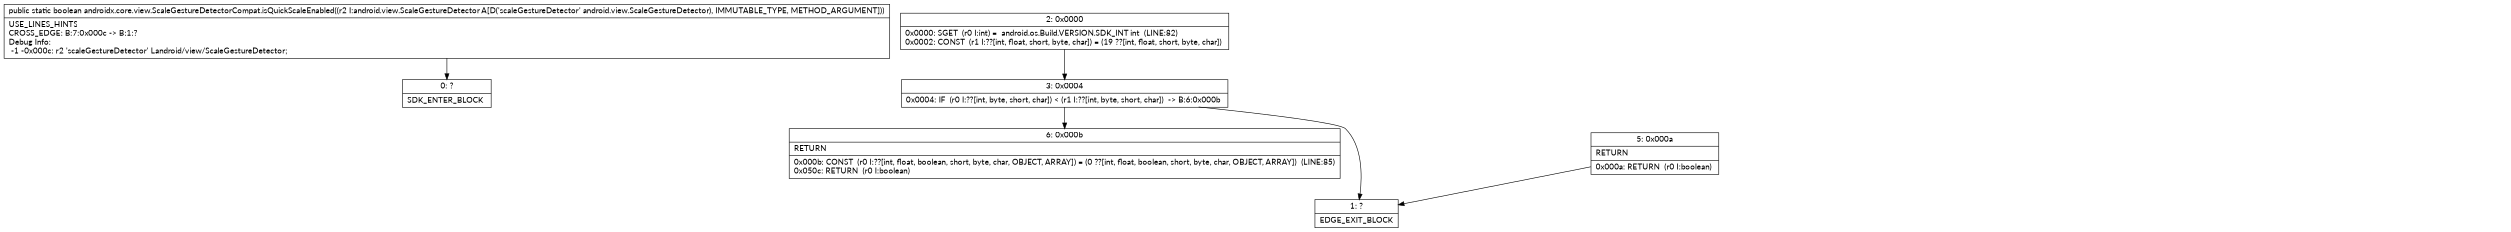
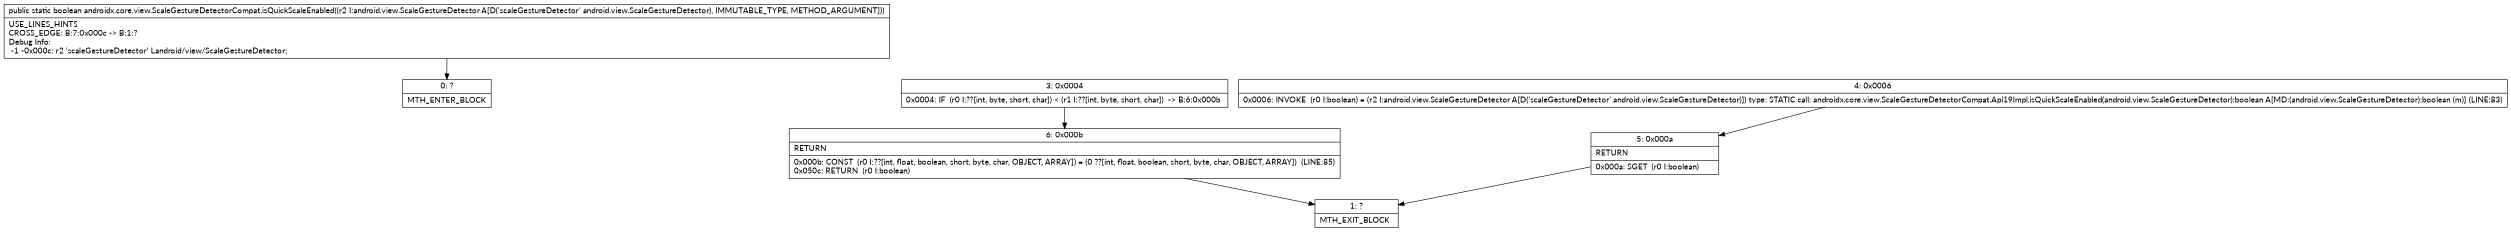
node "2: 0x0000": removed
node "4: 0x0006": added
node "0: ?": text "SDK_ENTER_BLOCK" -> "MTH_ENTER_BLOCK"
edge "3: 0x0004" -> "1: ?": now "6: 0x000b" -> "1: ?"
node "5: 0x000a": text "0x000a: RETURN  (r0 I:boolean)" -> "0x000a: SGET  (r0 I:boolean)"
node "1: ?": text "EDGE_EXIT_BLOCK" -> "MTH_EXIT_BLOCK"
